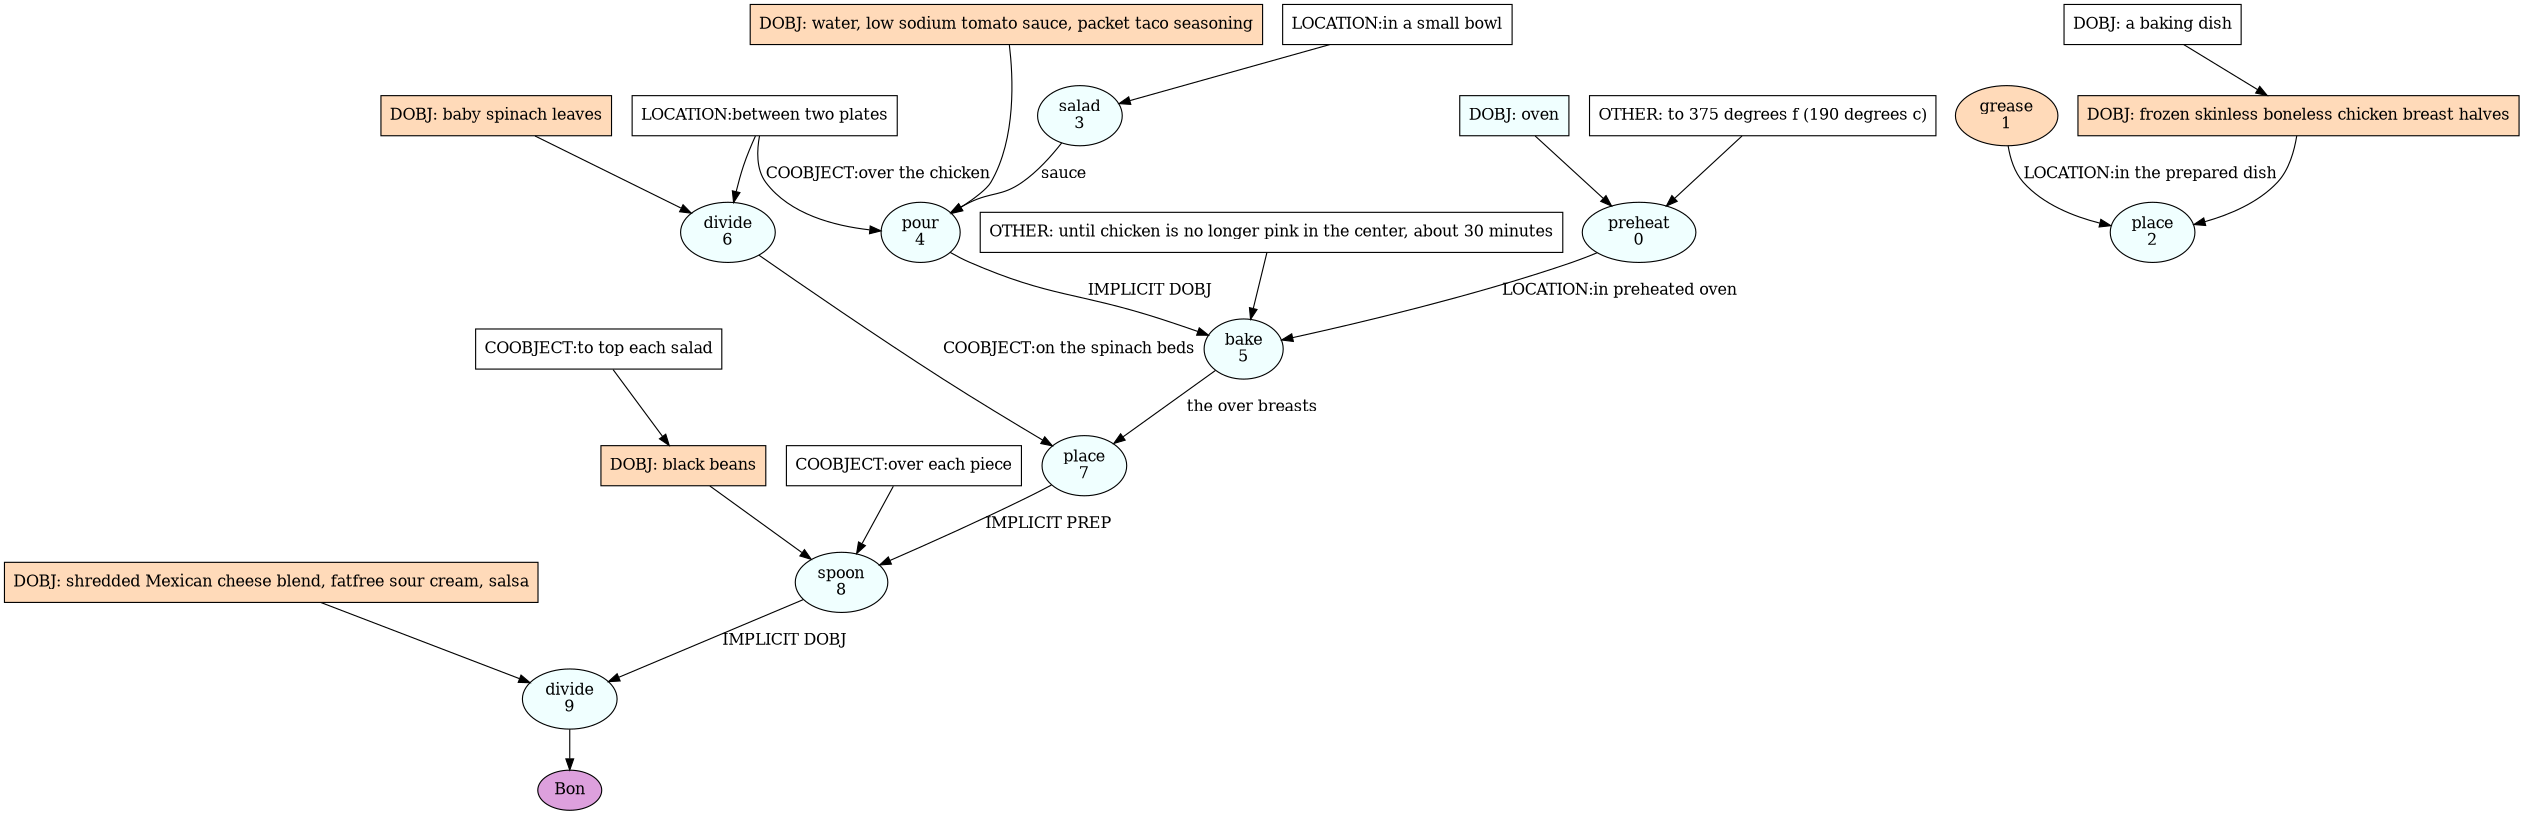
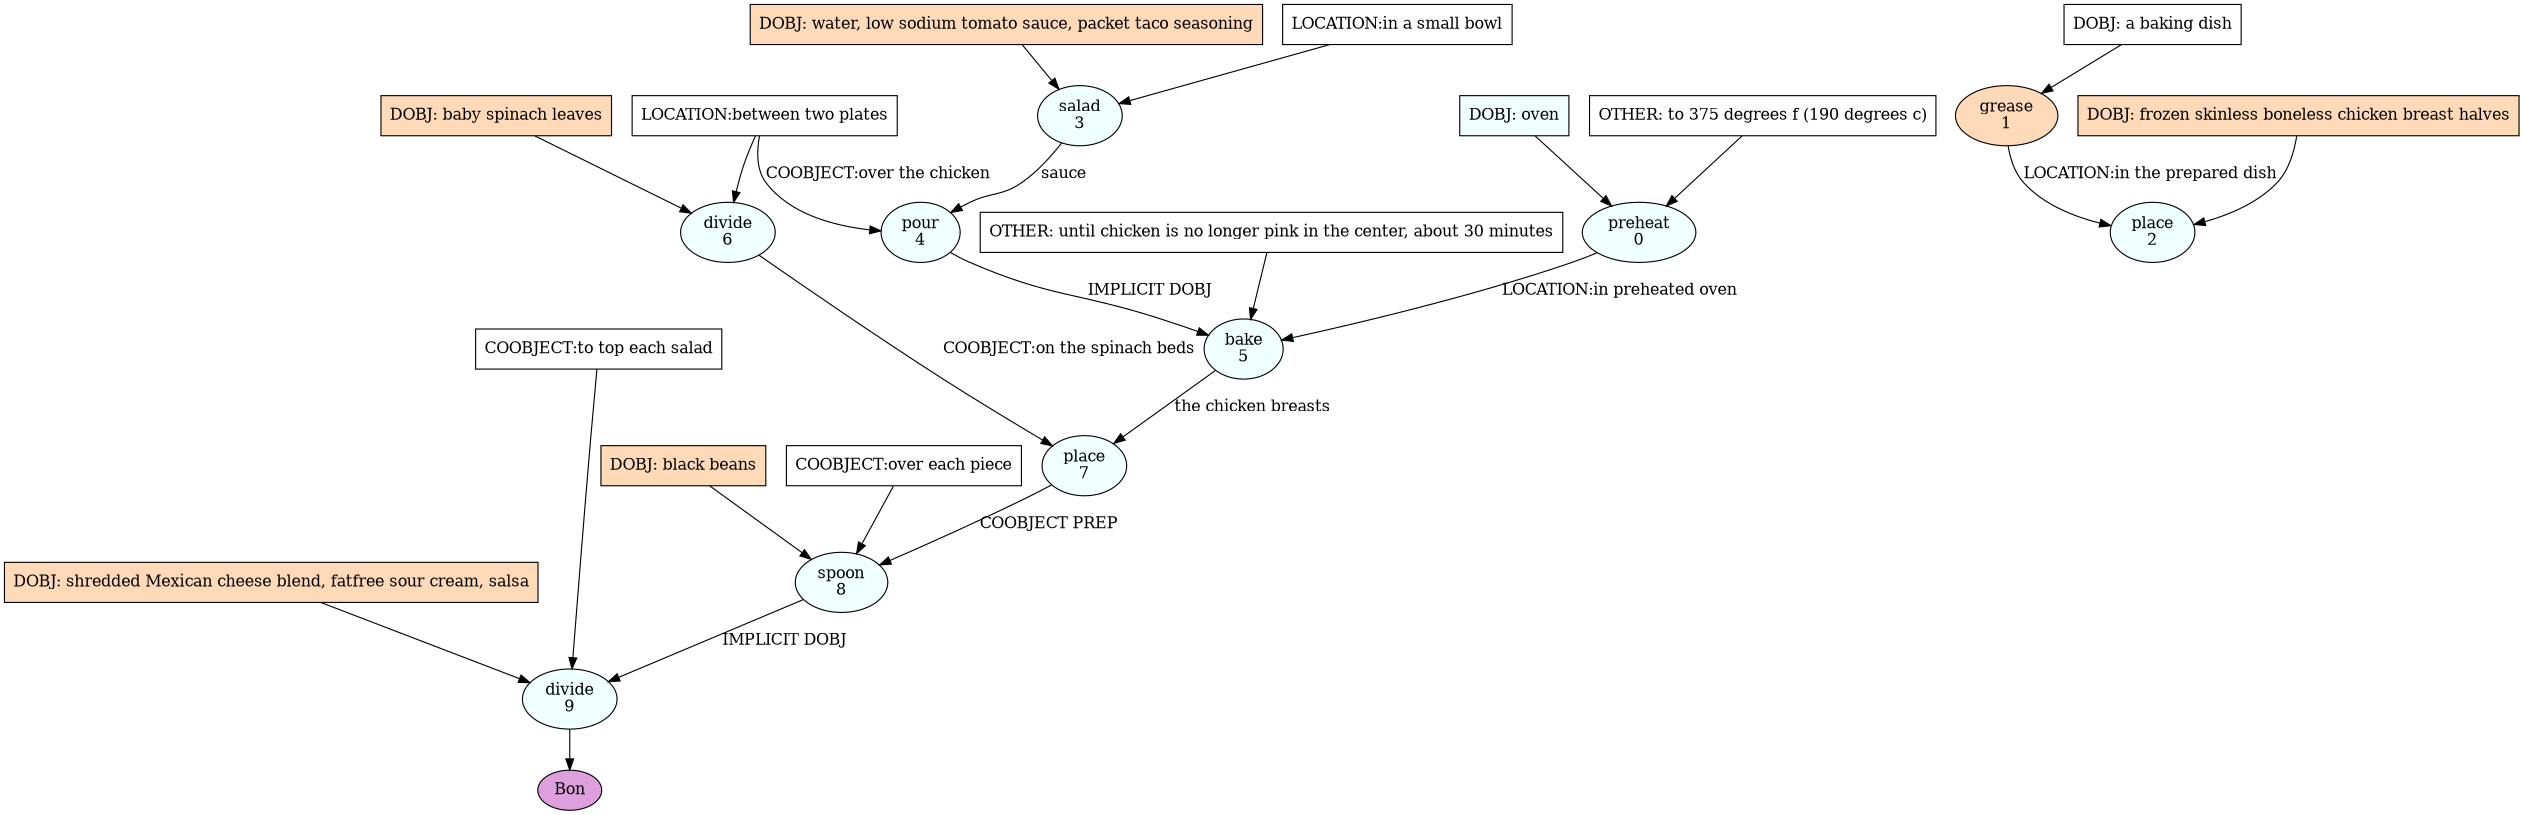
edge "DOBJ: a baking dish" -> "DOBJ: frozen skinless boneless chicken breast halves": now "DOBJ: a baking dish" -> "grease 1"
edge "DOBJ: water, low sodium tomato sauce, packet taco seasoning" -> "pour 4": now "DOBJ: water, low sodium tomato sauce, packet taco seasoning" -> "salad 3"
edge "COOBJECT:to top each salad" -> "DOBJ: black beans": now "COOBJECT:to top each salad" -> "divide 9"
edge "bake 5" -> "place 7": label "the over breasts" -> "the chicken breasts"
edge "place 7" -> "spoon 8": label "IMPLICIT PREP" -> "COOBJECT PREP"
